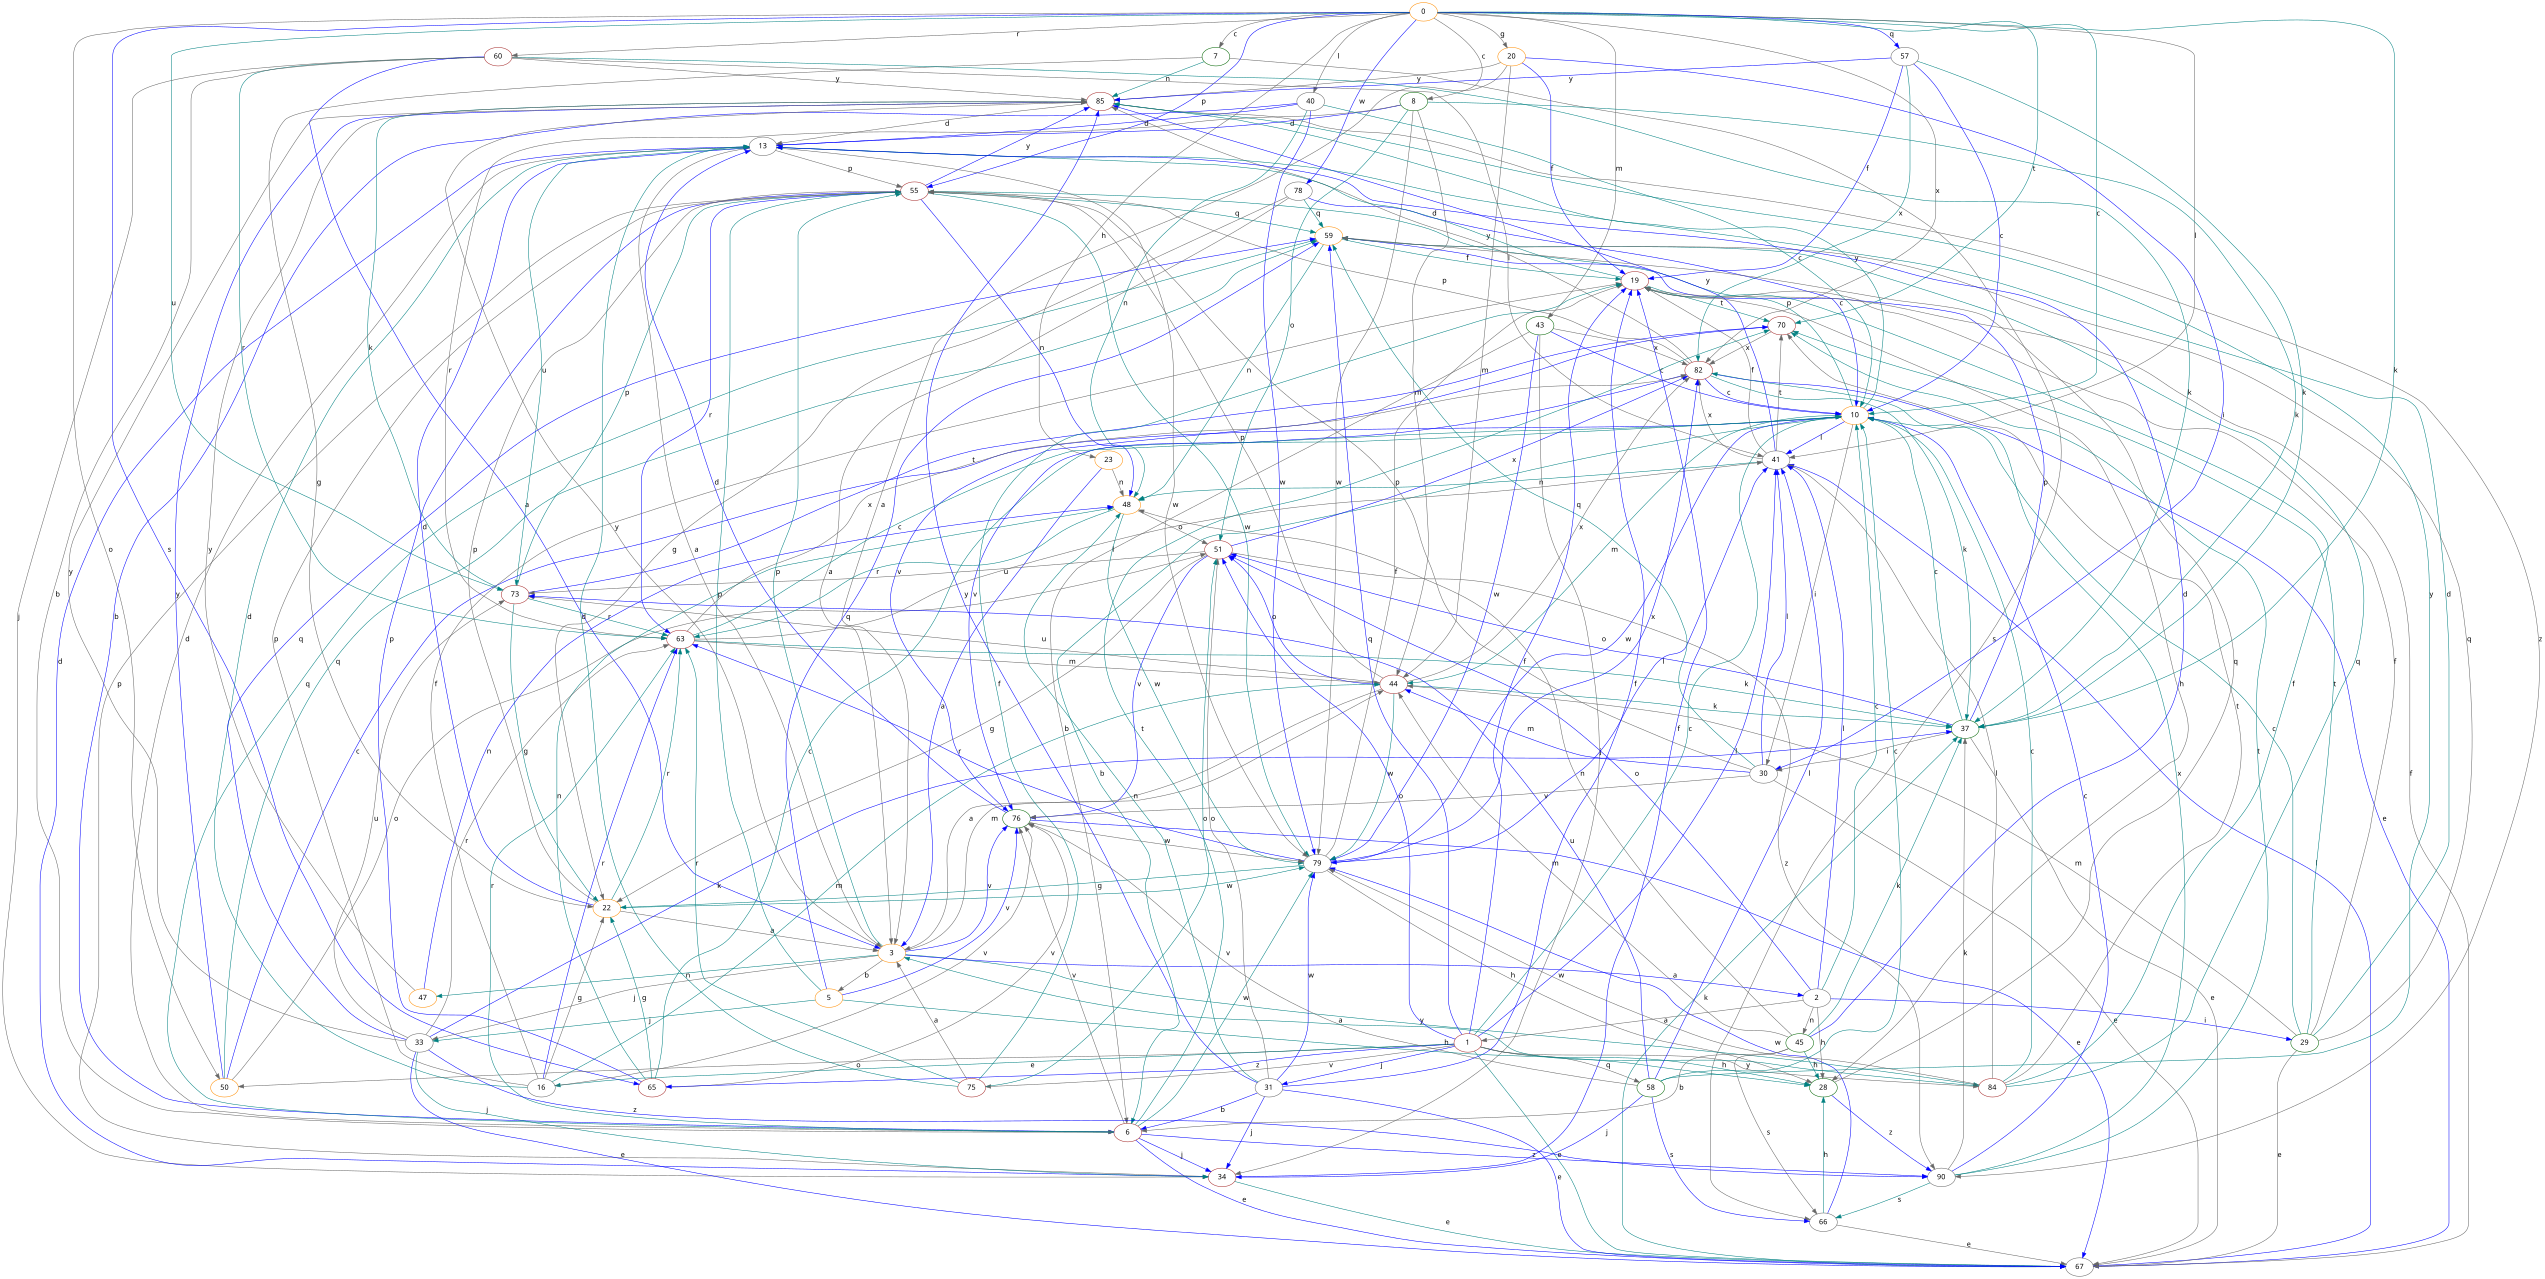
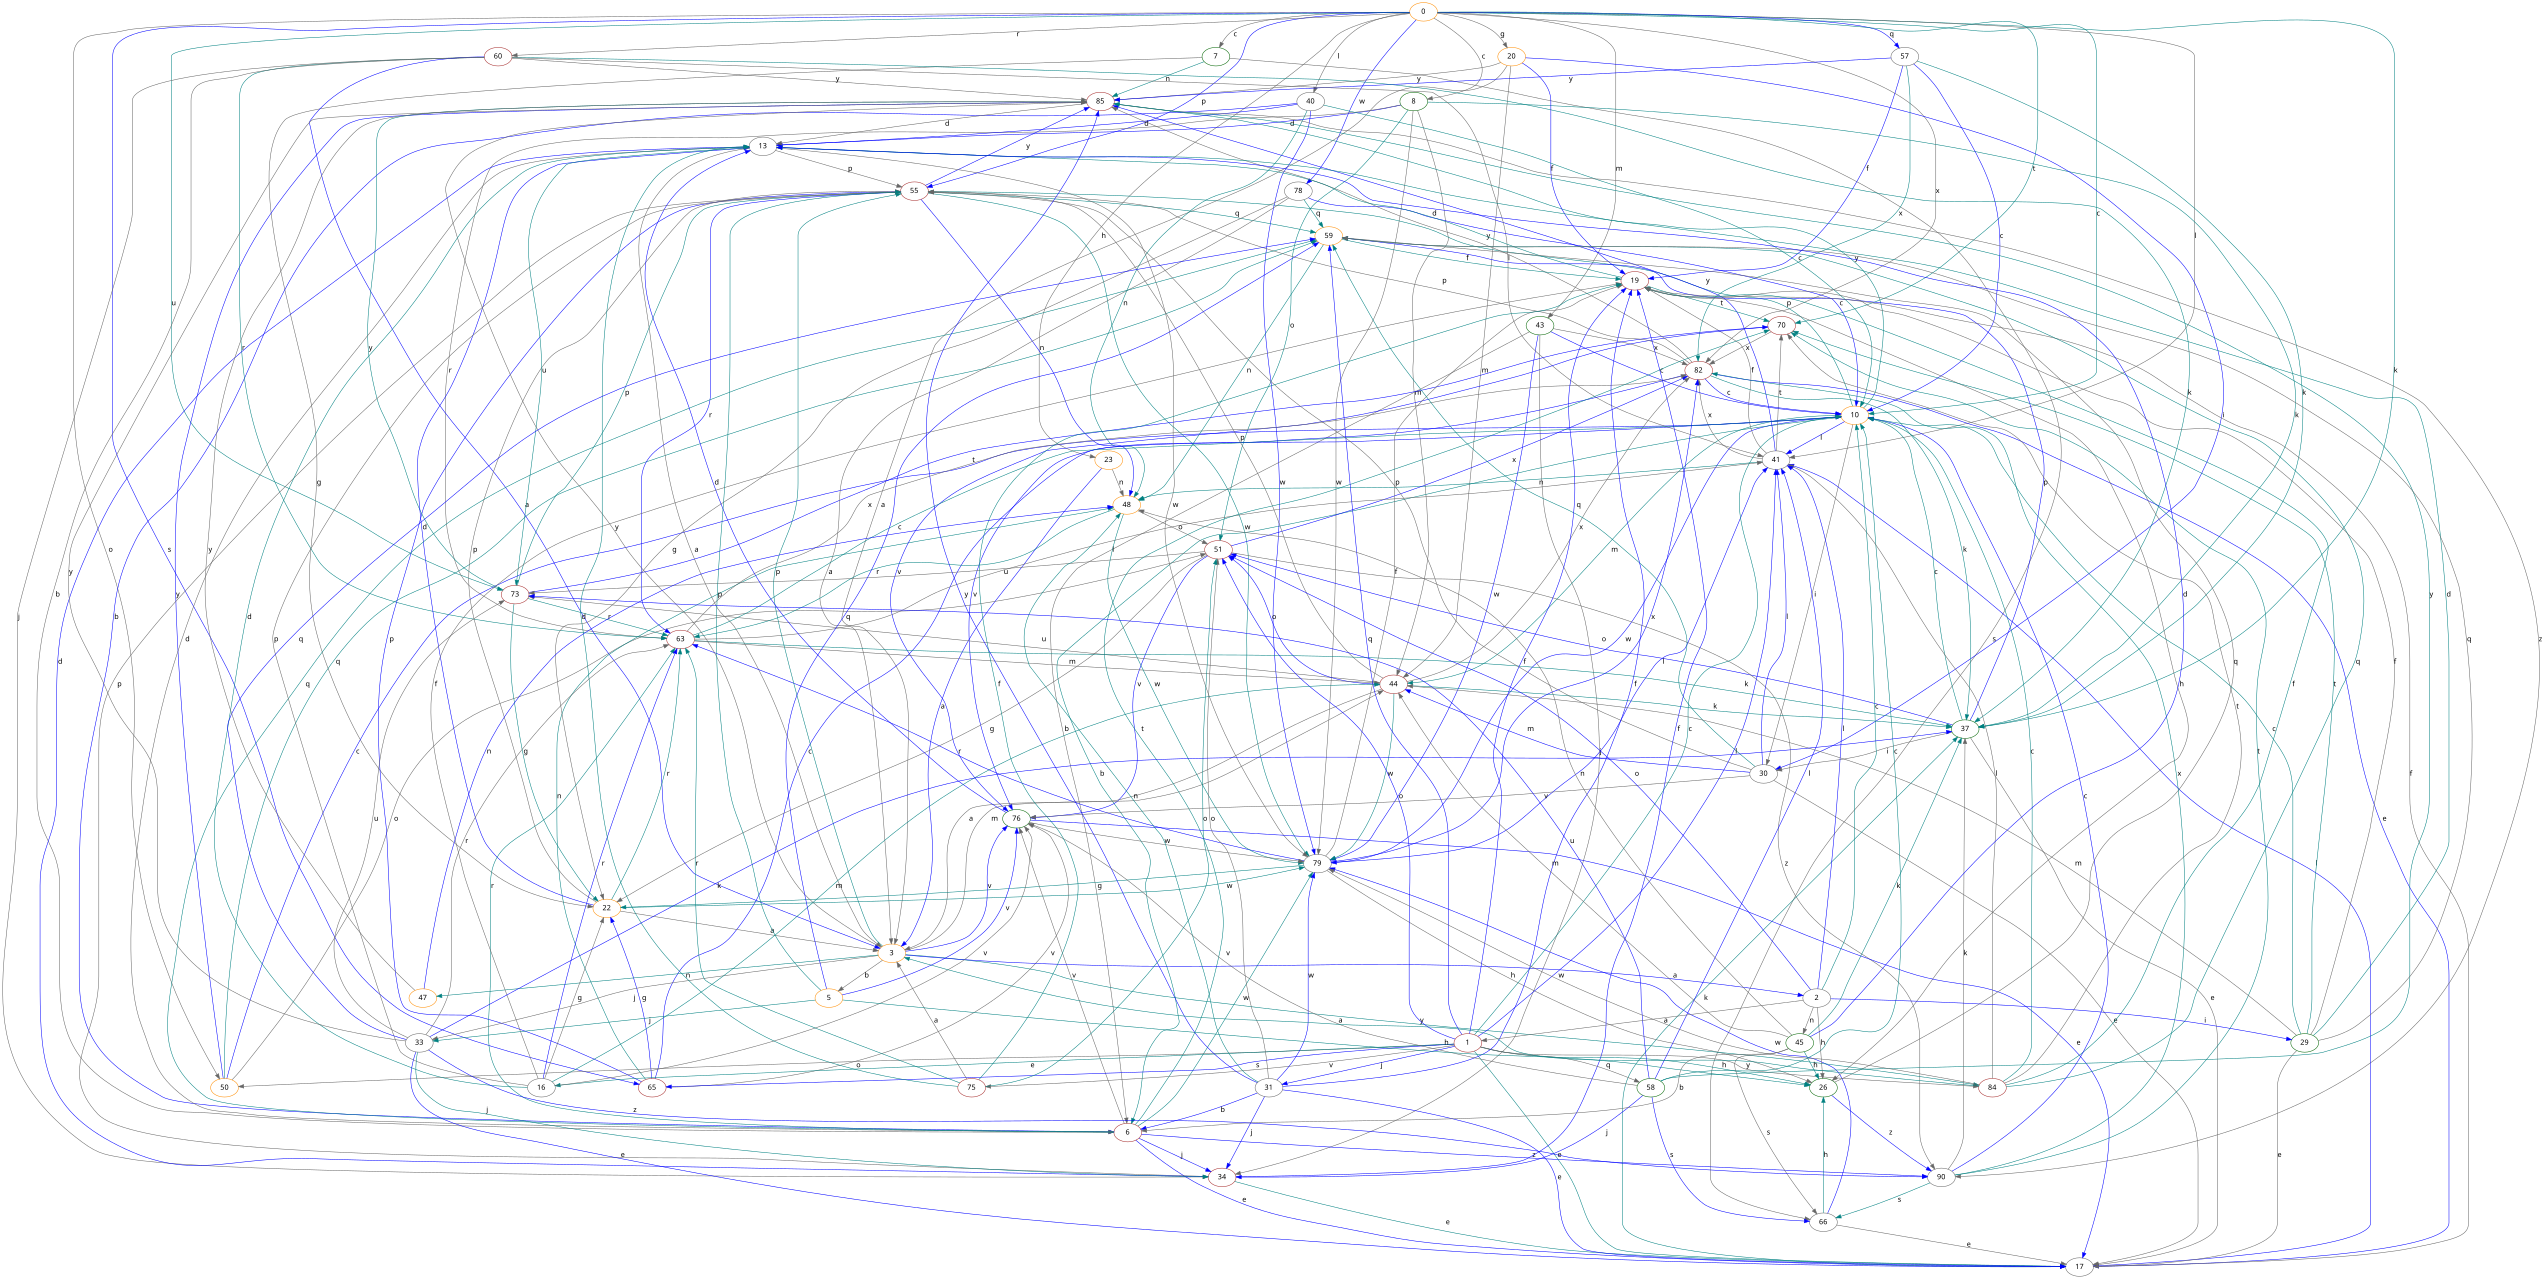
edge "73" -> "85": label "k" -> "y"
edge "65" -> "10": color teal -> blue
edge "65" -> "22": color teal -> blue
edge "1" -> "65": label "z" -> "s"
node "28": label "28" -> "26"
node "67": label "67" -> "17"
